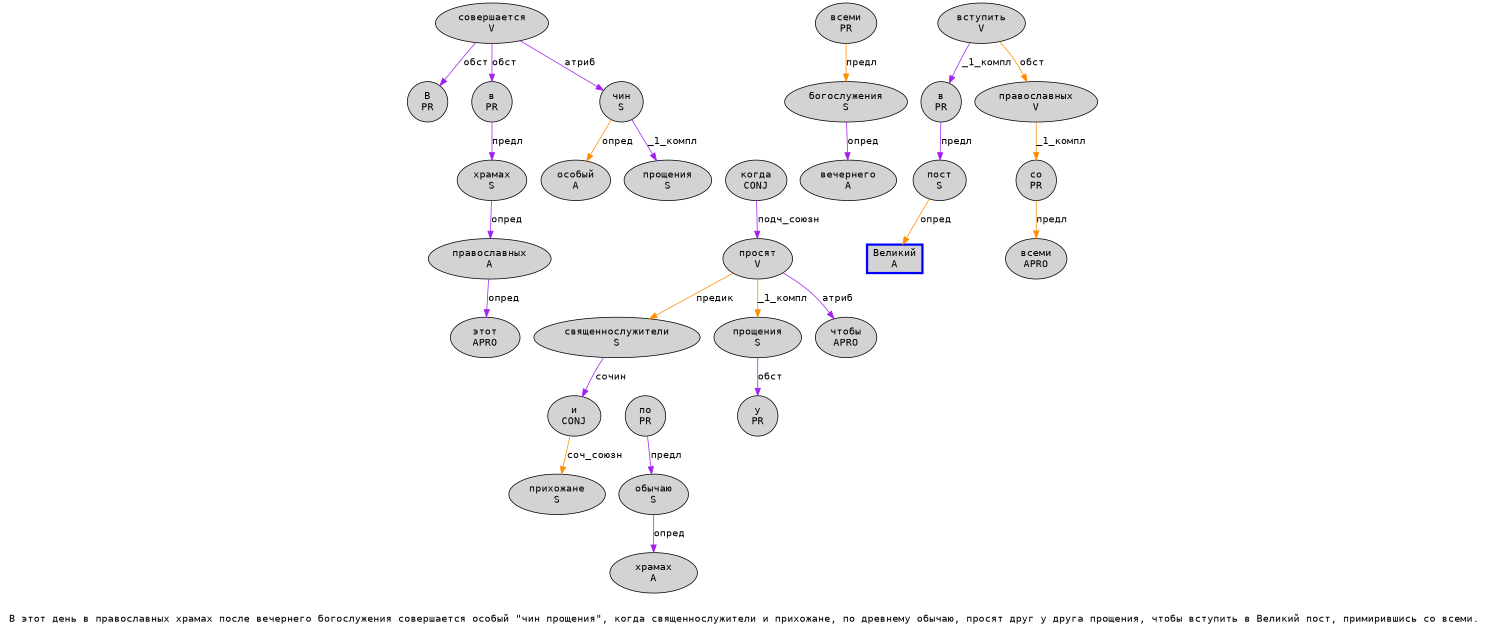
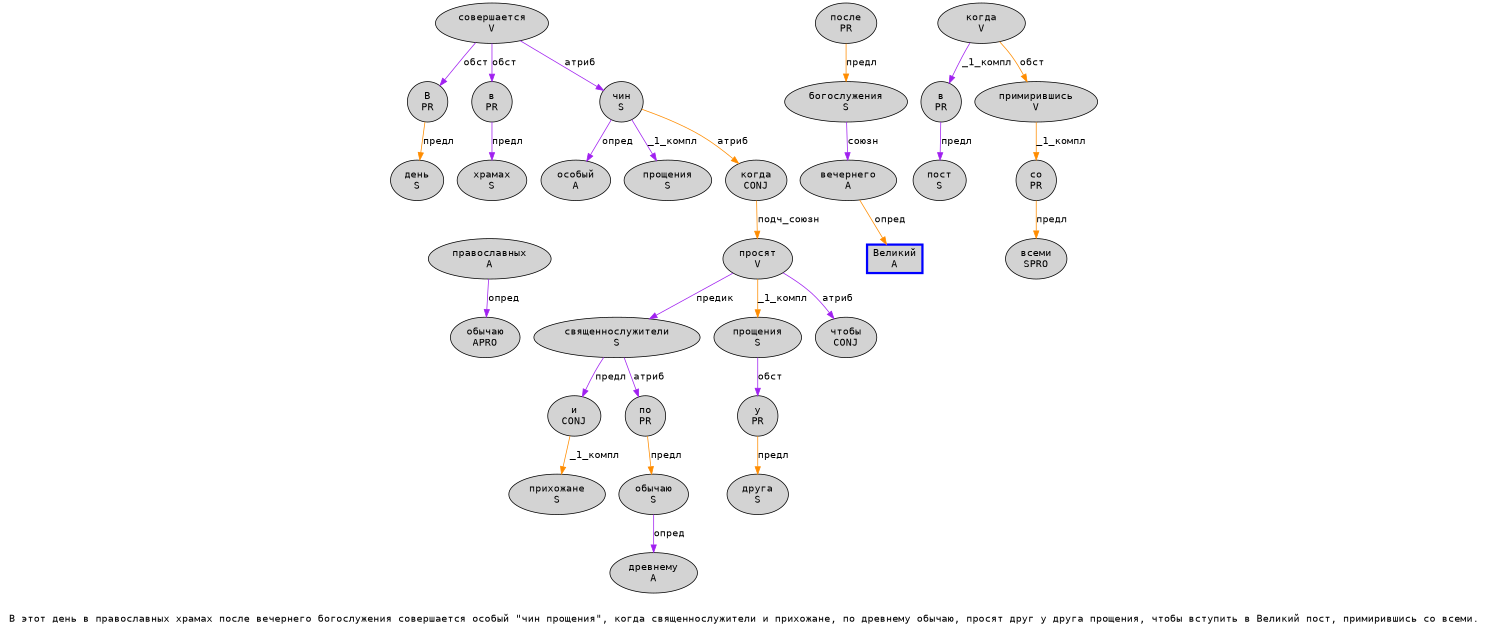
node "всеми PR": label "всеми PR" -> "после PR"
node "вступить V": label "вступить V" -> "когда V"
node "православных V": label "православных V" -> "примирившись V"
edge "чин S" -> "когда CONJ": added, label "атриб"
edge "чин S" -> "особый A": color darkorange -> purple
edge "богослужения S" -> "вечернего A": label "опред" -> "союзн"
node "день S": added
edge "храмах S" -> "православных A": removed, label "опред"
edge "когда CONJ" -> "просят V": color purple -> darkorange
edge "пост S" -> "Великий A": now "вечернего A" -> "Великий A"
node "всеми APRO": label "всеми APRO" -> "всеми SPRO"
edge "просят V" -> "священнослужители S": color darkorange -> purple
node "этот APRO": label "этот APRO" -> "обычаю APRO"
node "чтобы APRO": label "чтобы APRO" -> "чтобы CONJ"
edge "священнослужители S" -> "по PR": added, label "атриб"
edge "священнослужители S" -> "и CONJ": label "сочин" -> "предл"
edge "по PR" -> "обычаю S": color purple -> darkorange
edge "и CONJ" -> "прихожане S": label "соч_союзн" -> "_1_компл"
node "друга S": added
node "храмах A": label "храмах A" -> "древнему A"
